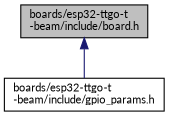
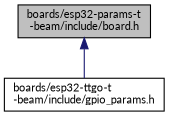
node "boards/esp32-ttgo-t -beam/include/board.h": label "boards/esp32-ttgo-t -beam/include/board.h" -> "boards/esp32-params-t -beam/include/board.h"
